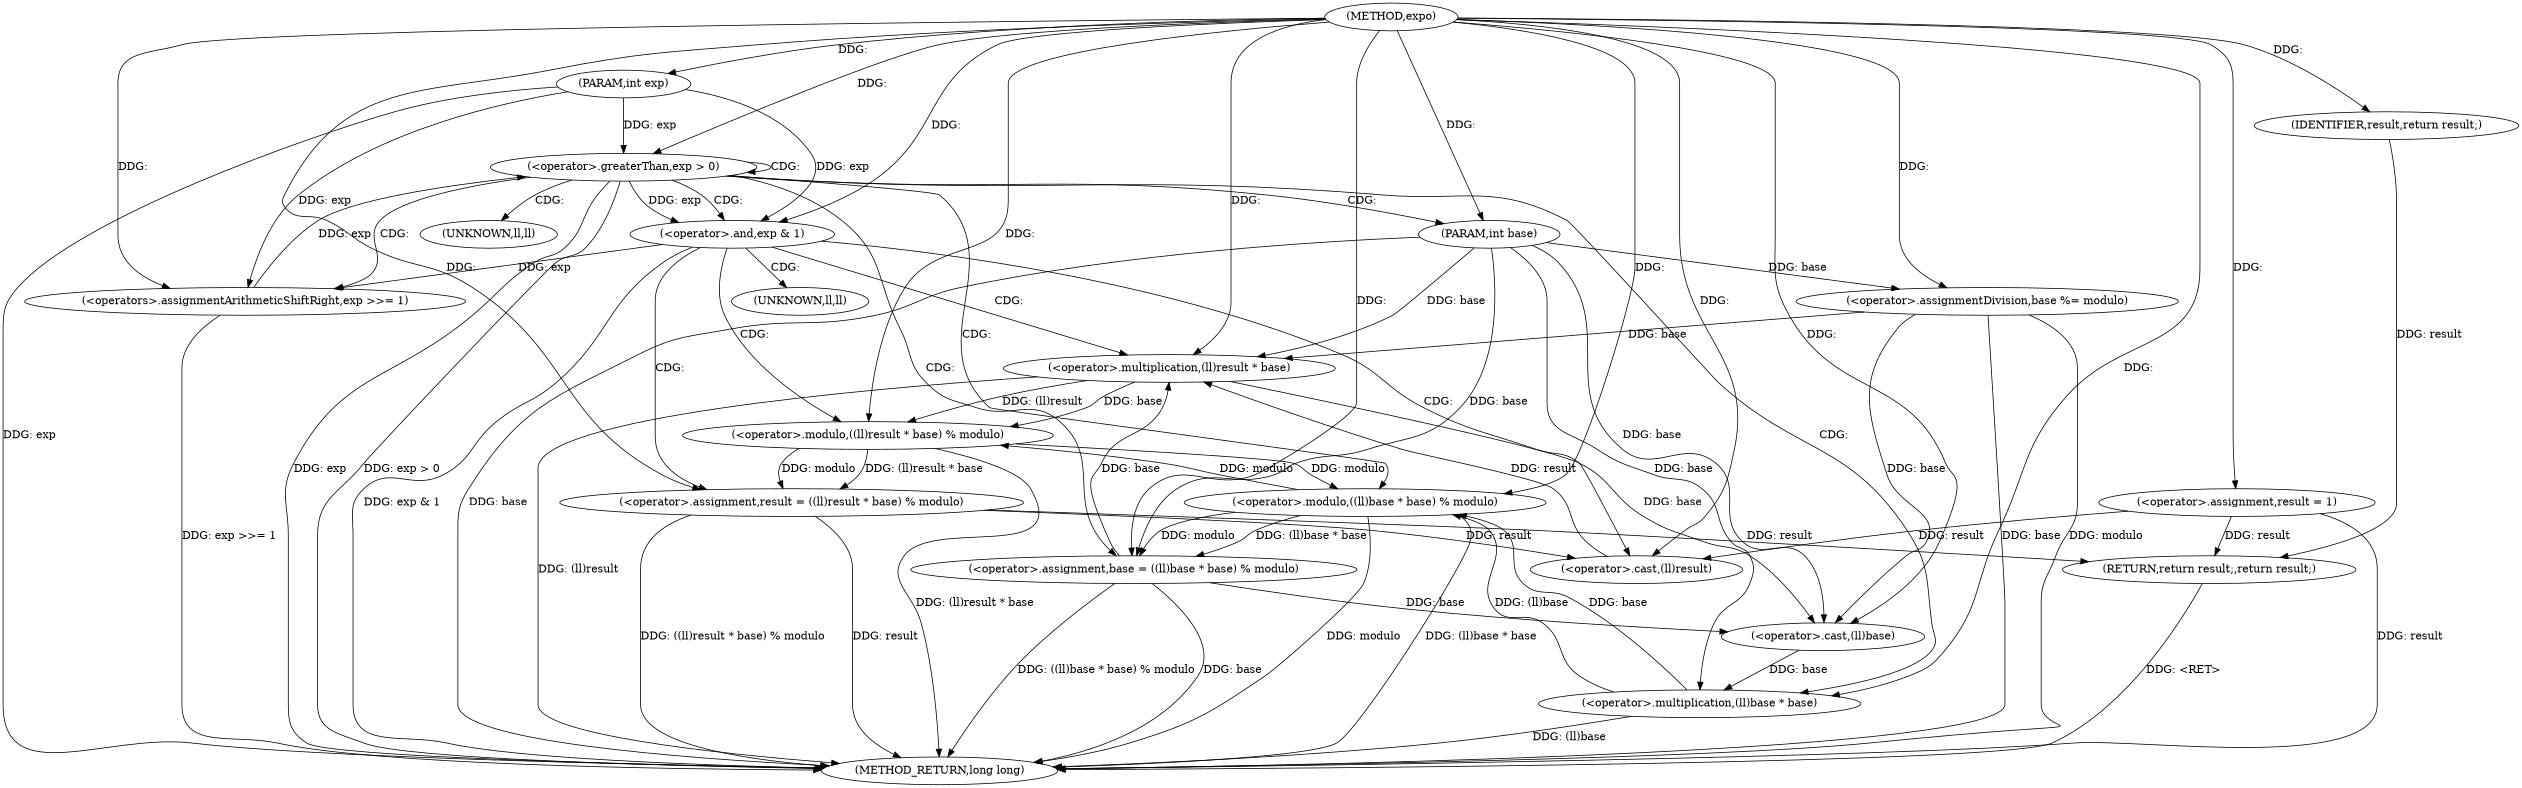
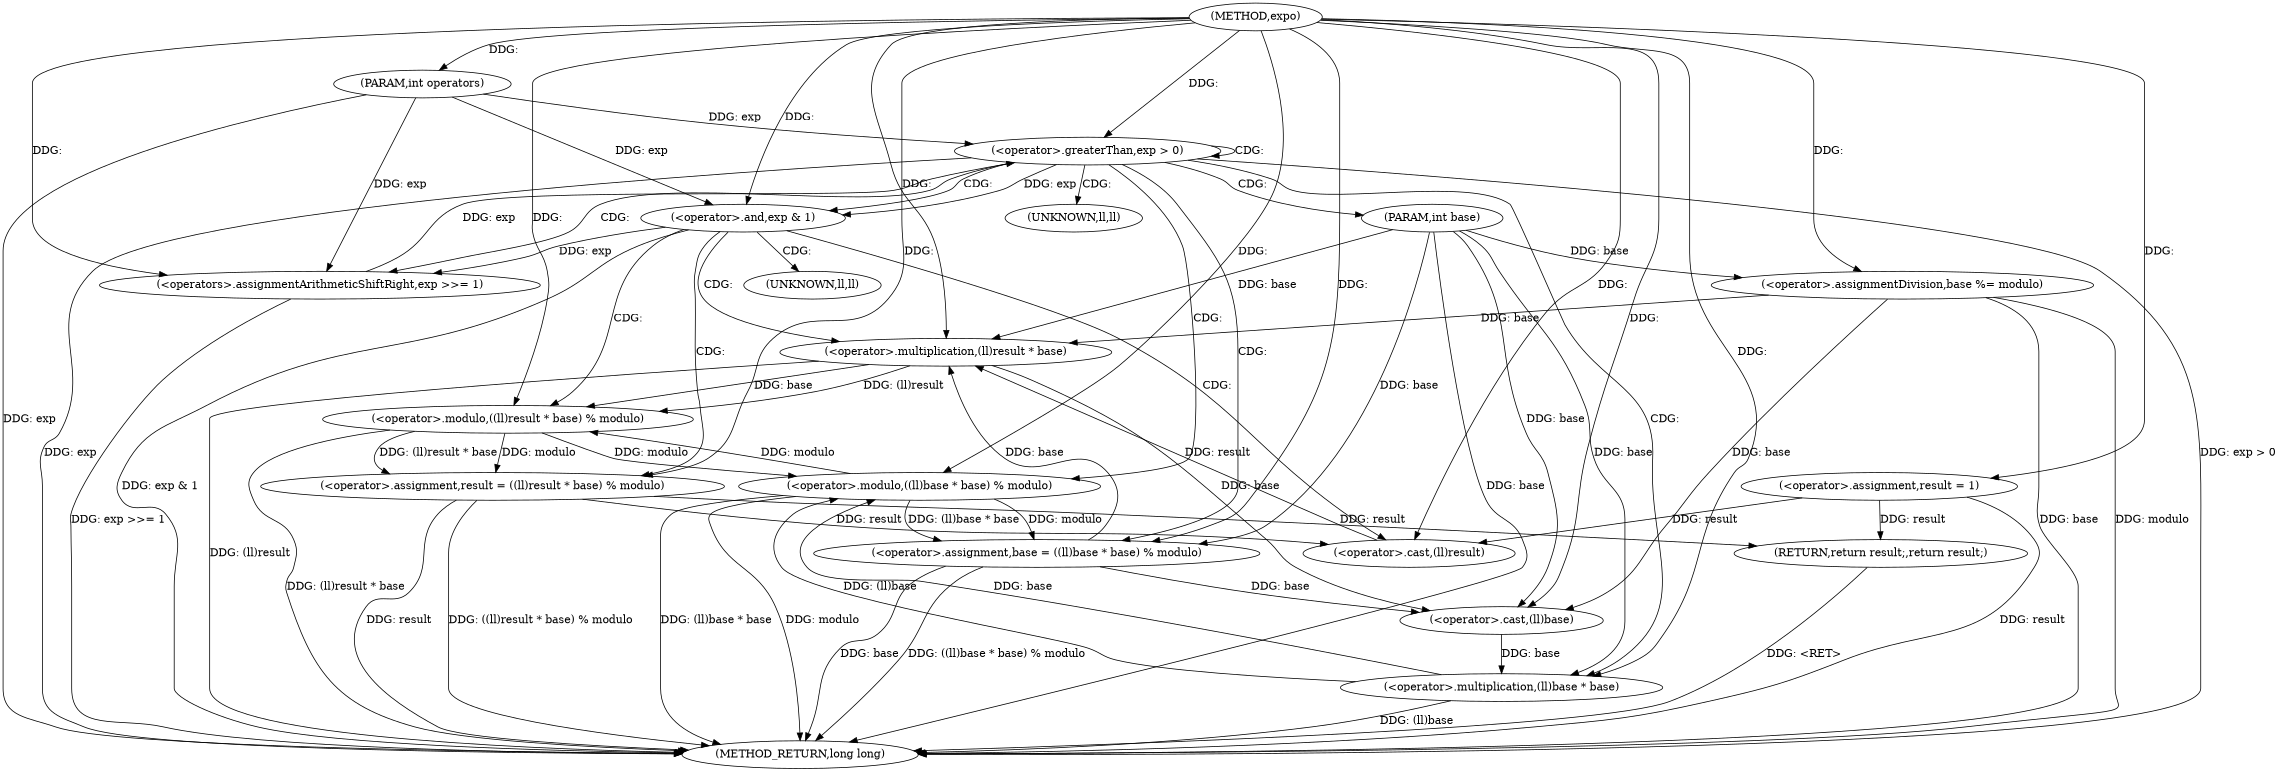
node "(PARAM,int exp)": label "(PARAM,int exp)" -> "(PARAM,int operators)"
edge "(METHOD,expo)" -> "(PARAM,int base)": removed, label "DDG:"
node "(IDENTIFIER,result,return result;)": removed
